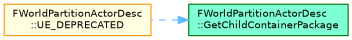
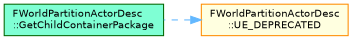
edge "FWorldPartitionActorDesc ::UE_DEPRECATED" -> "FWorldPartitionActorDesc ::GetChildContainerPackage": reversed
